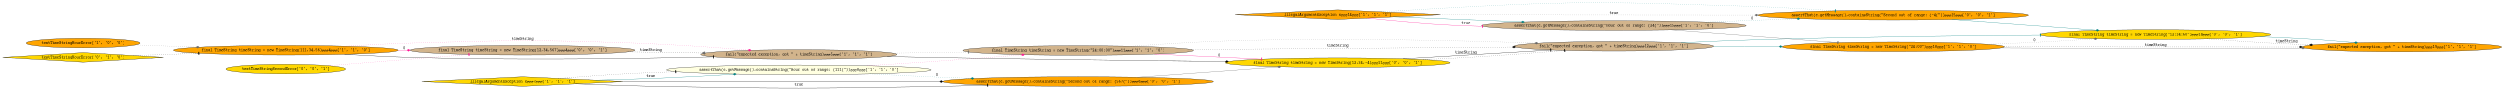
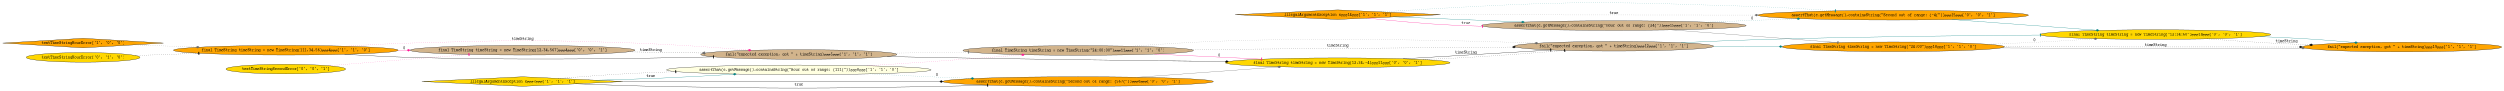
node "testTimeStringHourError['1', '0', '0']": shape ellipse -> diamond
node "testTimeStringHourError['0', '1', '0']": shape diamond -> ellipse
